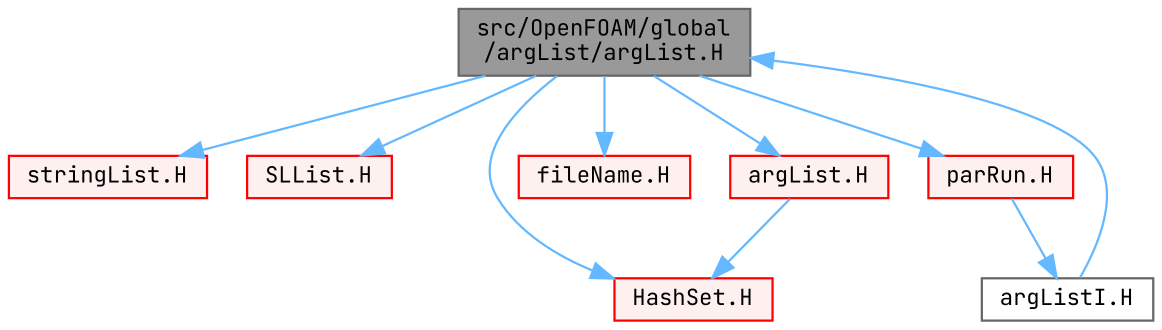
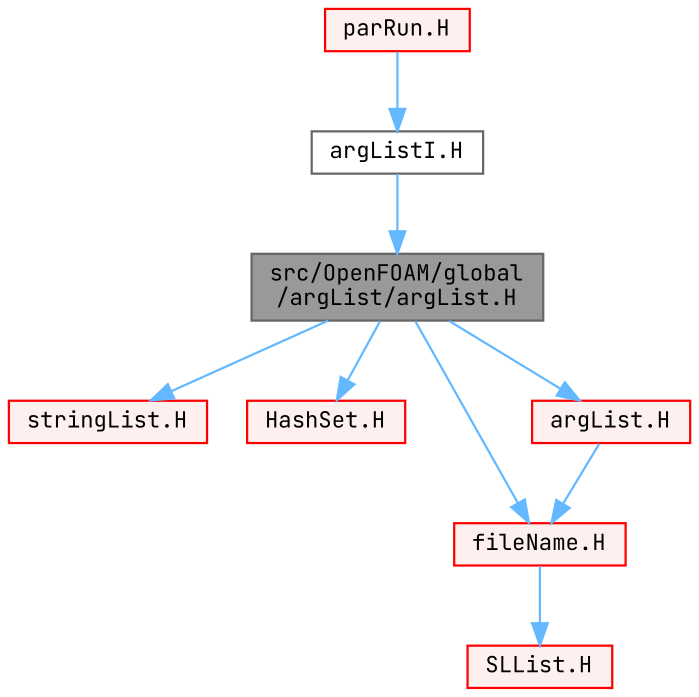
edge "src/OpenFOAM/global /argList/argList.H" -> "SLList.H": now "fileName.H" -> "SLList.H"
edge "src/OpenFOAM/global /argList/argList.H" -> "parRun.H": removed
edge "argList.H" -> "HashSet.H": now "argList.H" -> "fileName.H"
